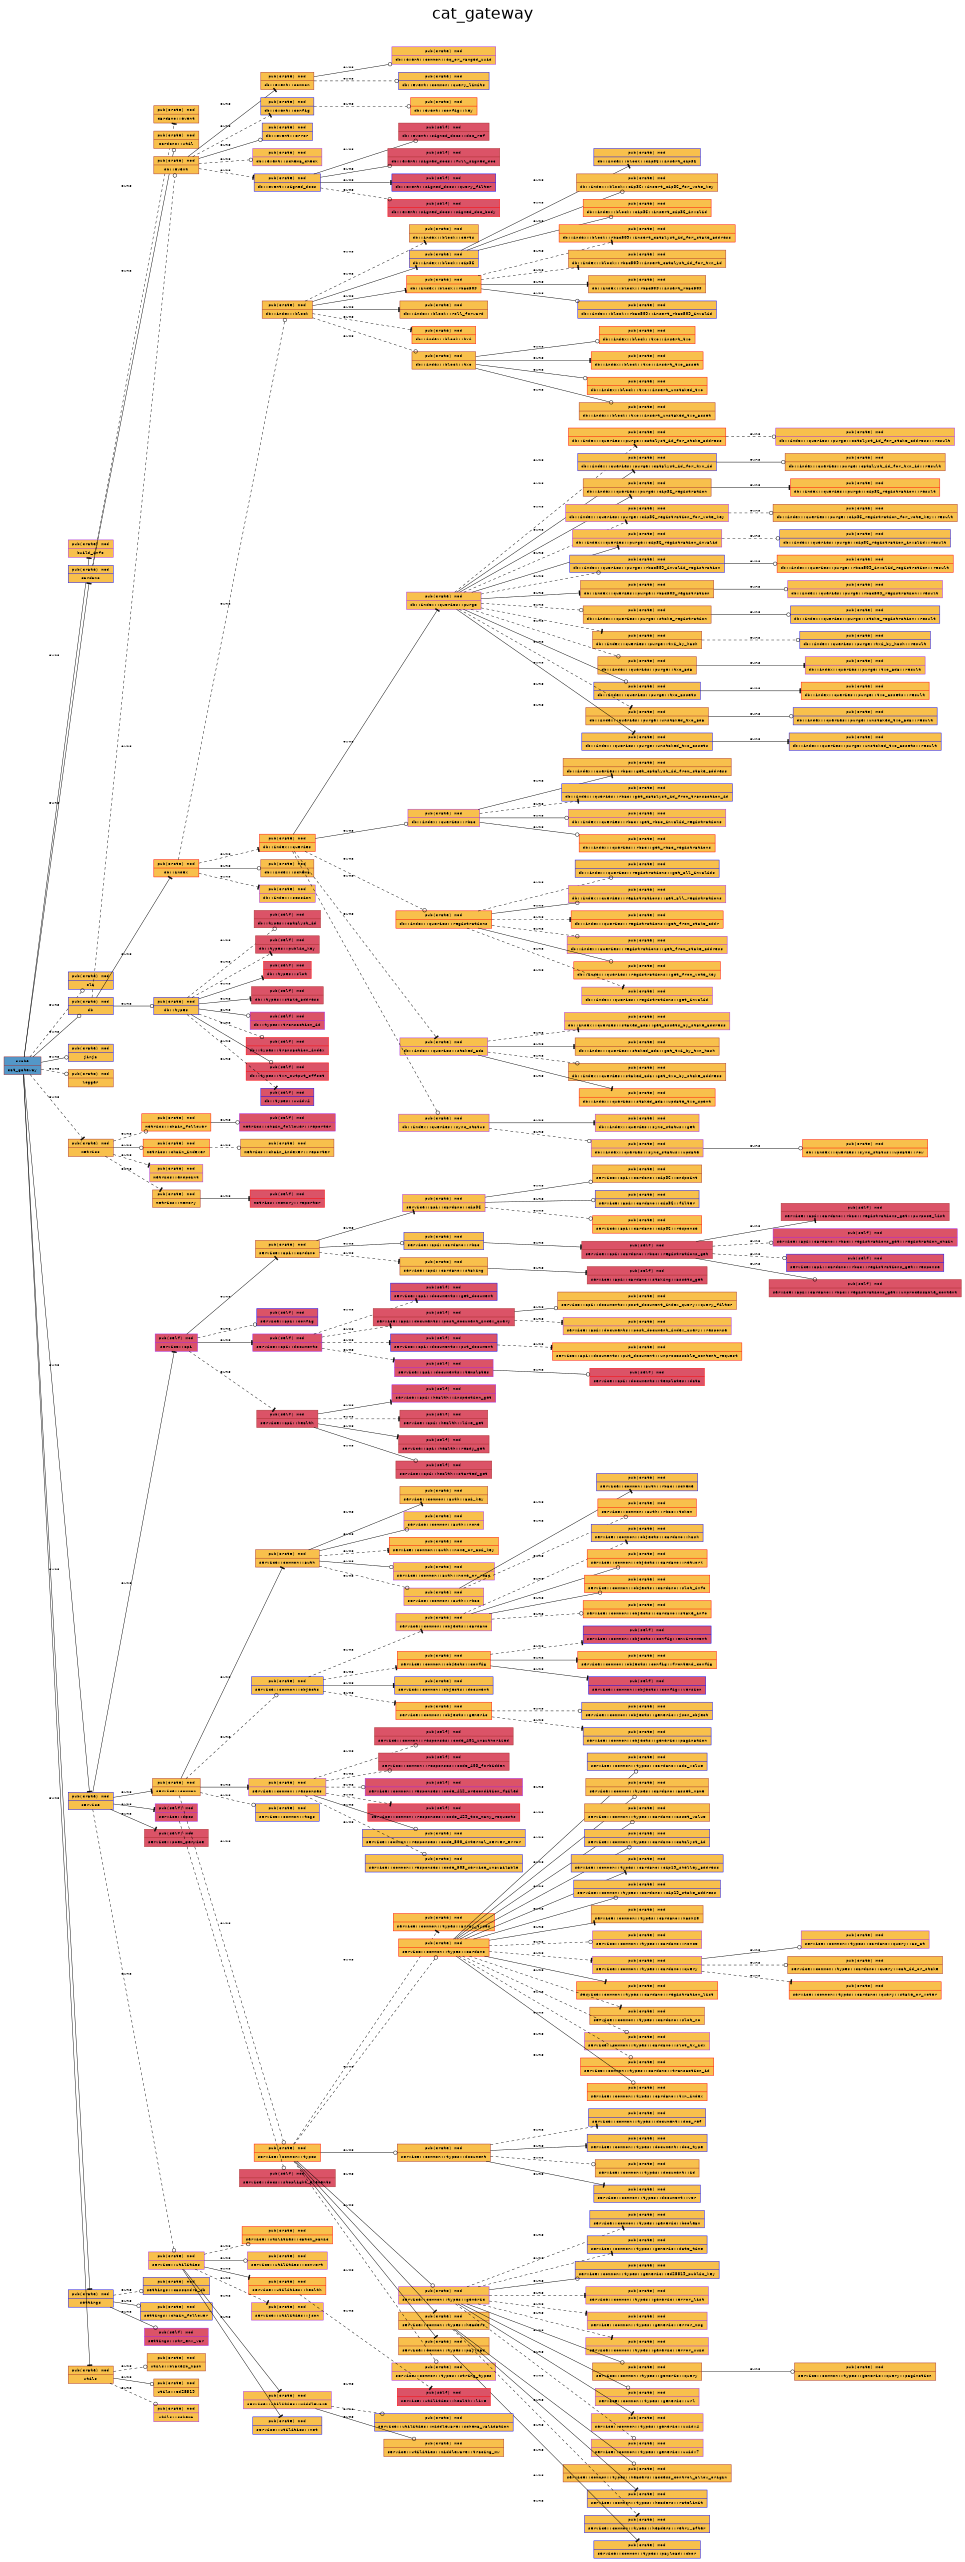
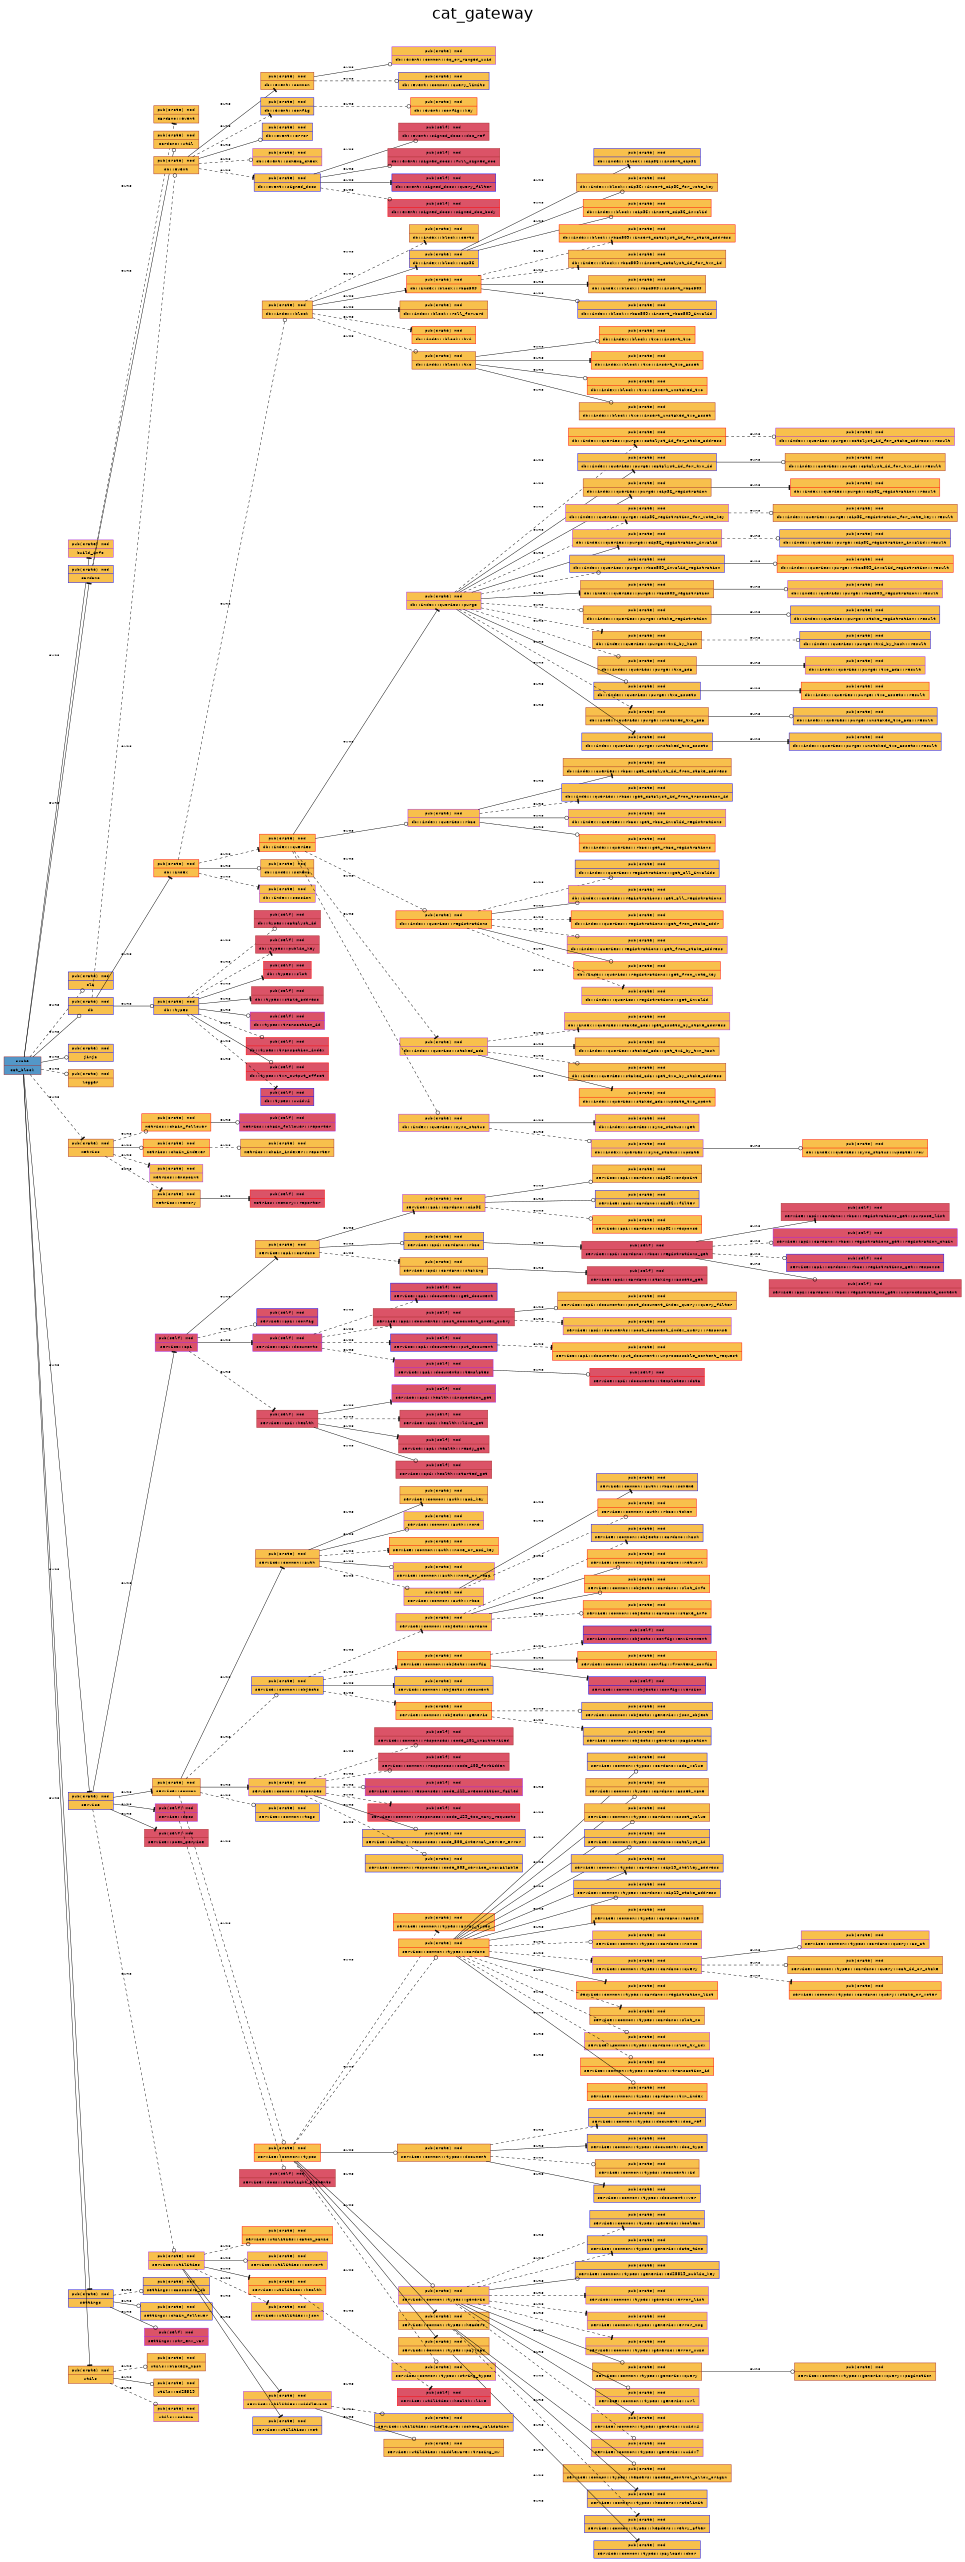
node "crate": text "cat_gateway" -> "cat_block"
